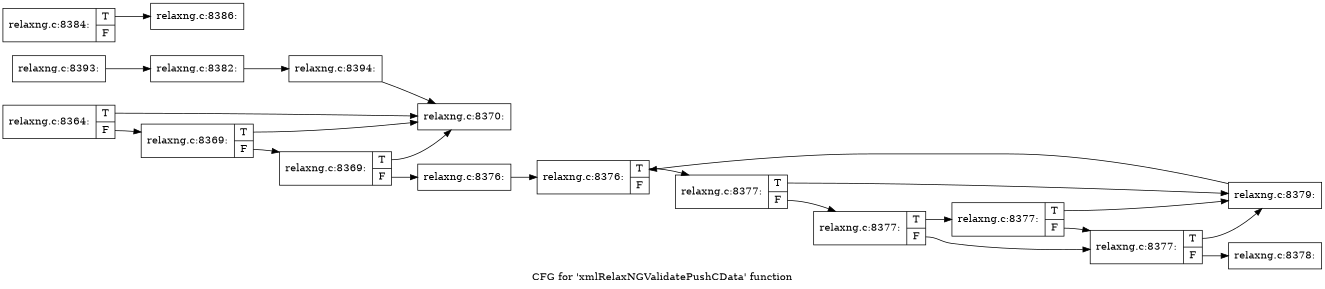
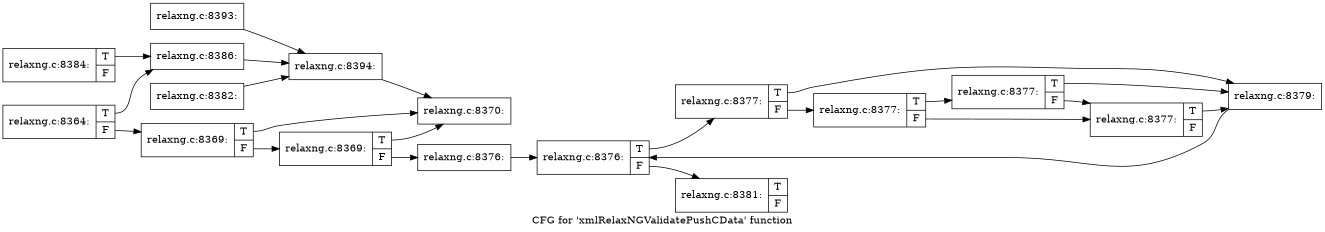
edge "relaxng.c:8386:" -> "relaxng.c:8394:": added
edge "relaxng.c:8393:" -> "relaxng.c:8382:": now "relaxng.c:8393:" -> "relaxng.c:8394:"
edge "relaxng.c:8364:" -> "relaxng.c:8370:": now "relaxng.c:8364:" -> "relaxng.c:8386:"
node "relaxng.c:8381:": added
node "relaxng.c:8378:": removed
